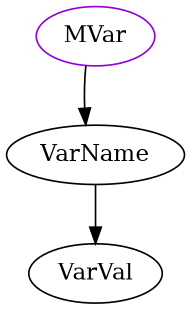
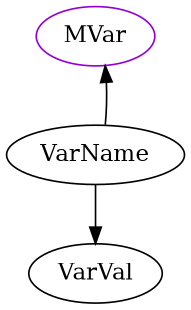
edge "MVar" -> "VarName": reversed
